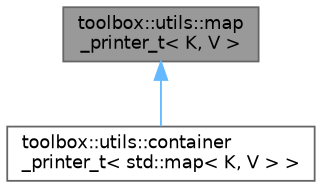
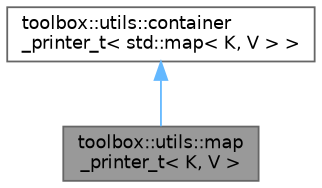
edge "toolbox::utils::container _printer_t< std::map< K, V > >" -> "toolbox::utils::map _printer_t< K, V >": reversed
